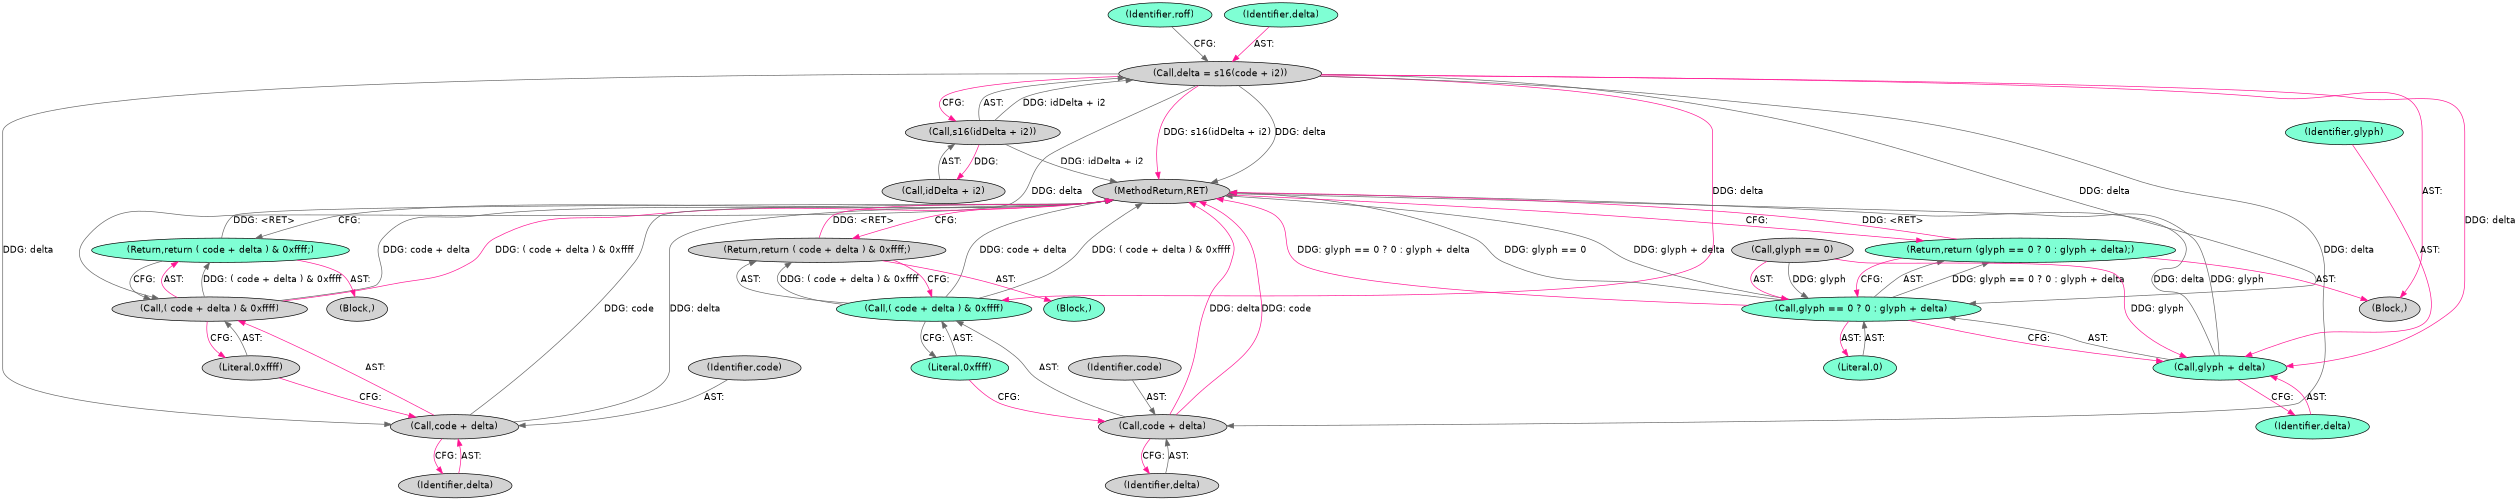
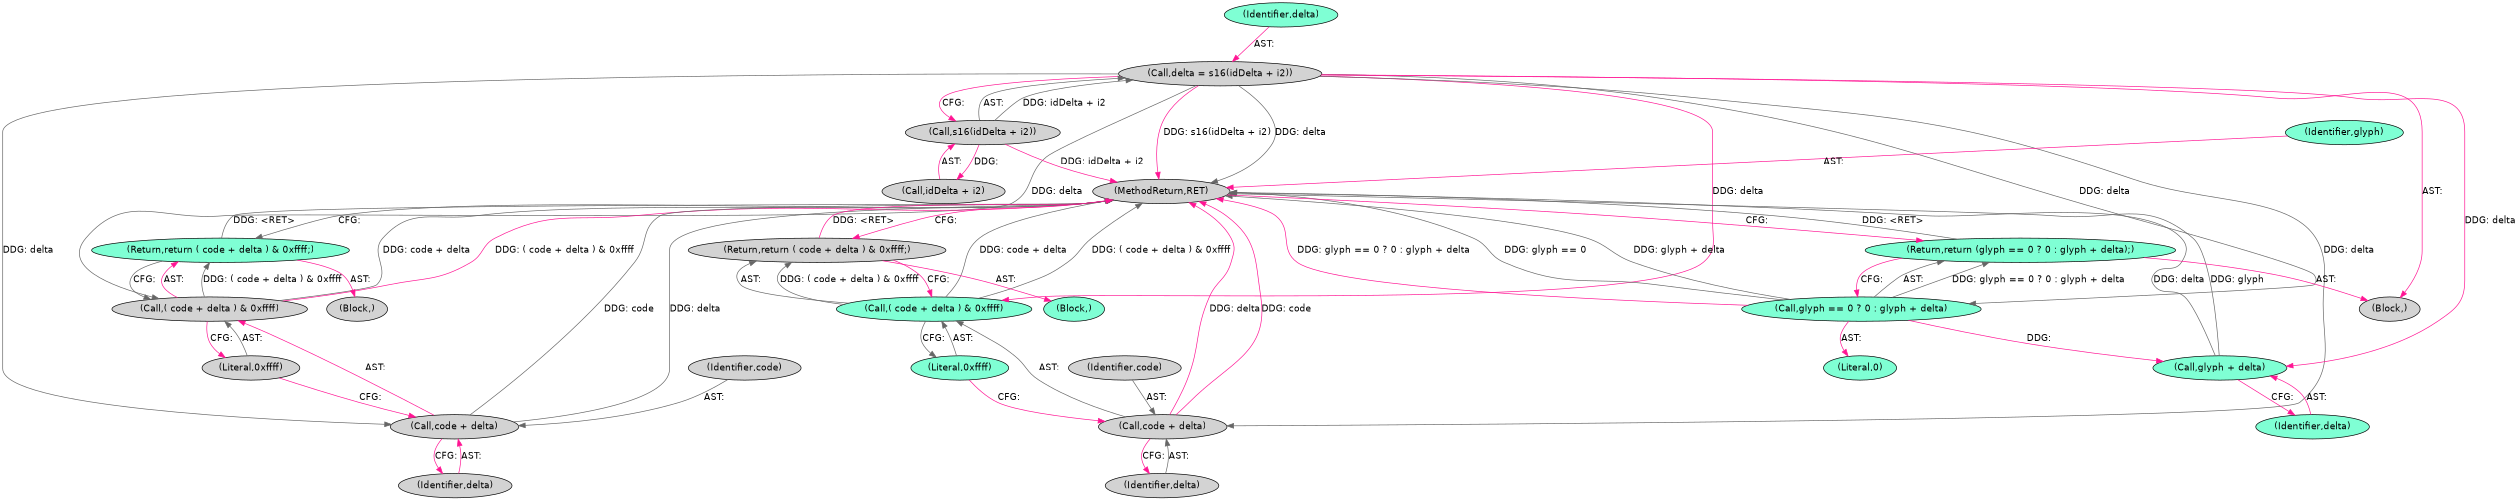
node "(Identifier,roff)": removed
node "(Call,delta = s16(code + i2))": label "(Call,delta = s16(code + i2))" -> "(Call,delta = s16(idDelta + i2))"
edge "(Call,idDelta + i2)" -> "(Call,s16(idDelta + i2))": color gray40 -> deeppink
edge "(Call,s16(idDelta + i2))" -> "(MethodReturn,RET)": color gray40 -> deeppink
edge "(Return,return (glyph == 0 ? 0 : glyph + delta);)" -> "(MethodReturn,RET)": color deeppink -> gray40
node "(Call,glyph == 0)": removed
edge "(Identifier,glyph)" -> "(Call,glyph + delta)": now "(Identifier,glyph)" -> "(MethodReturn,RET)"
edge "(Call,glyph + delta)" -> "(Call,glyph == 0 ? 0 : glyph + delta)": removed, label "AST:"
edge "(Call,glyph == 0 ? 0 : glyph + delta)" -> "(Call,glyph + delta)": label "CFG: " -> "DDG: "
edge "(Literal,0)" -> "(Call,glyph == 0 ? 0 : glyph + delta)": removed, label "AST:"
